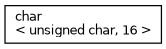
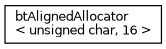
node "char < unsigned char, 16 >": label "char < unsigned char, 16 >" -> "btAlignedAllocator < unsigned char, 16 >"
